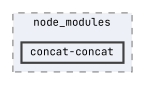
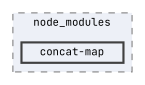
node "concat-concat": label "concat-concat" -> "concat-map"
